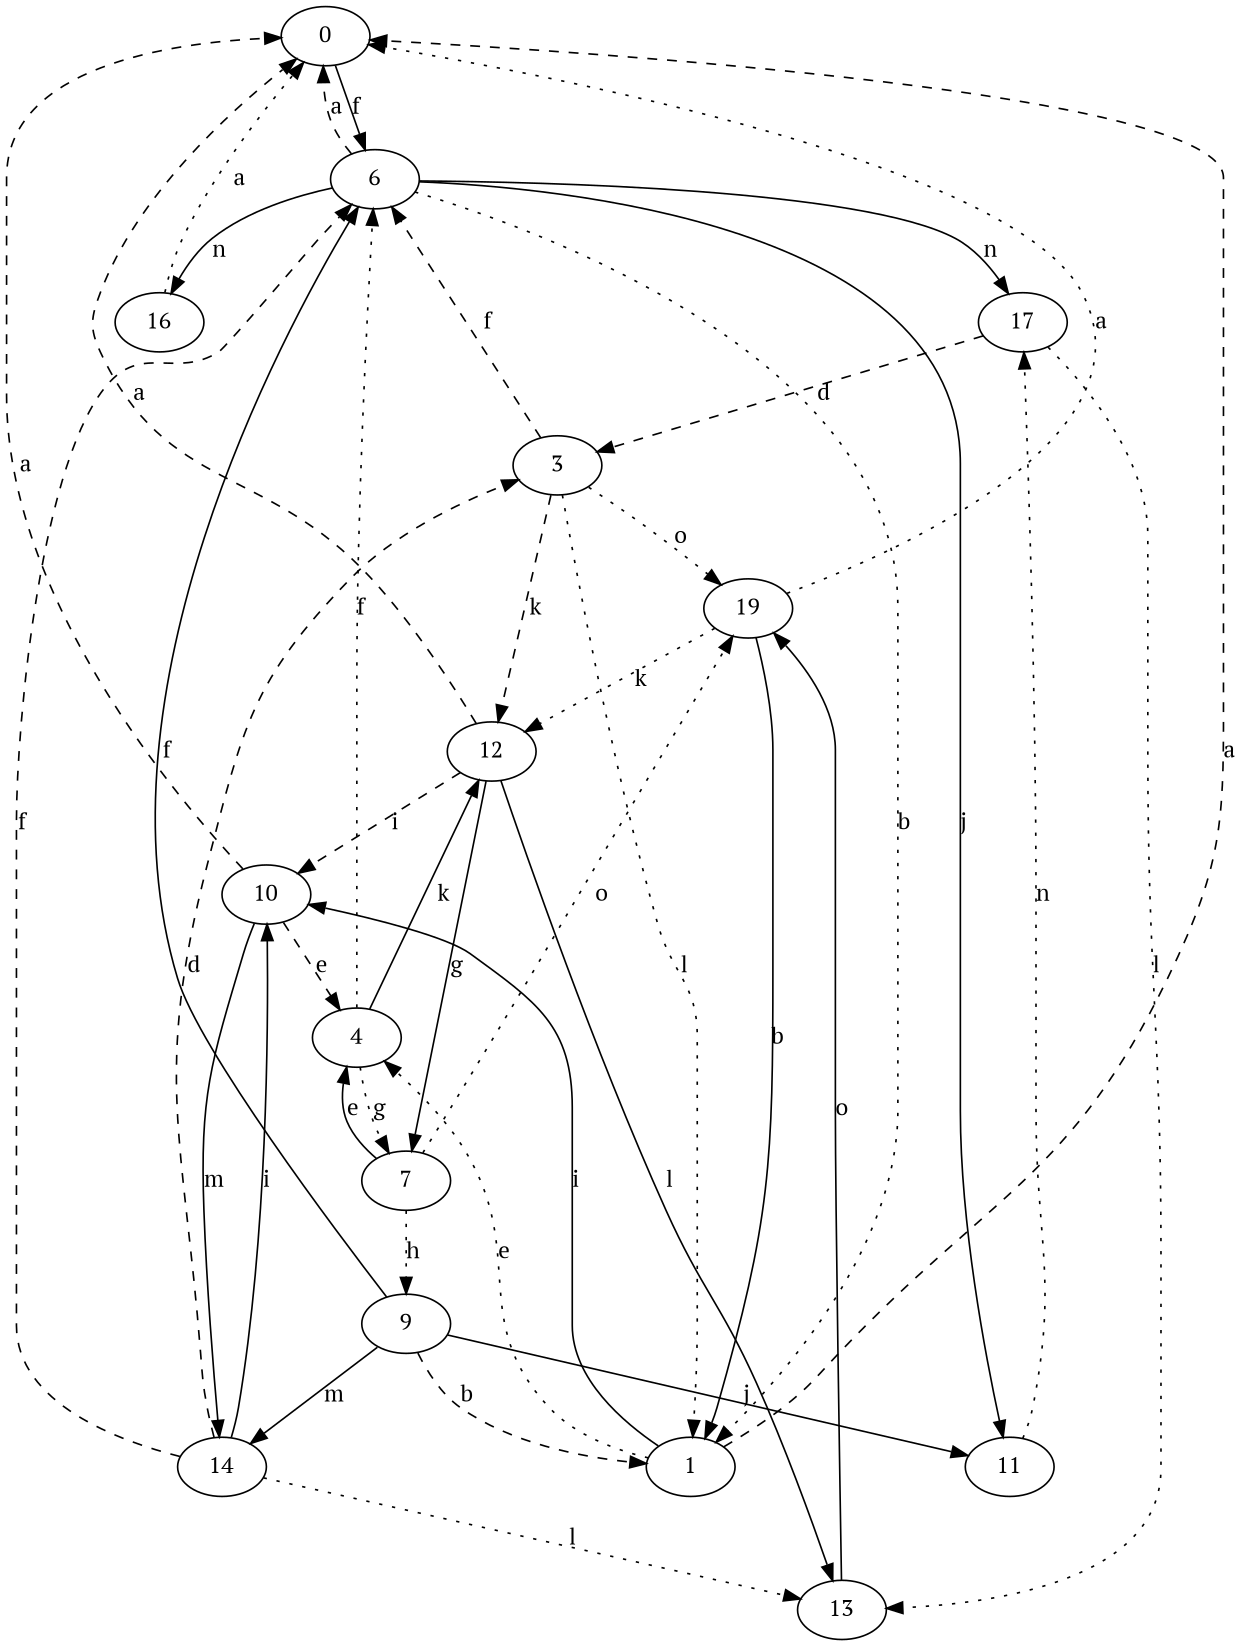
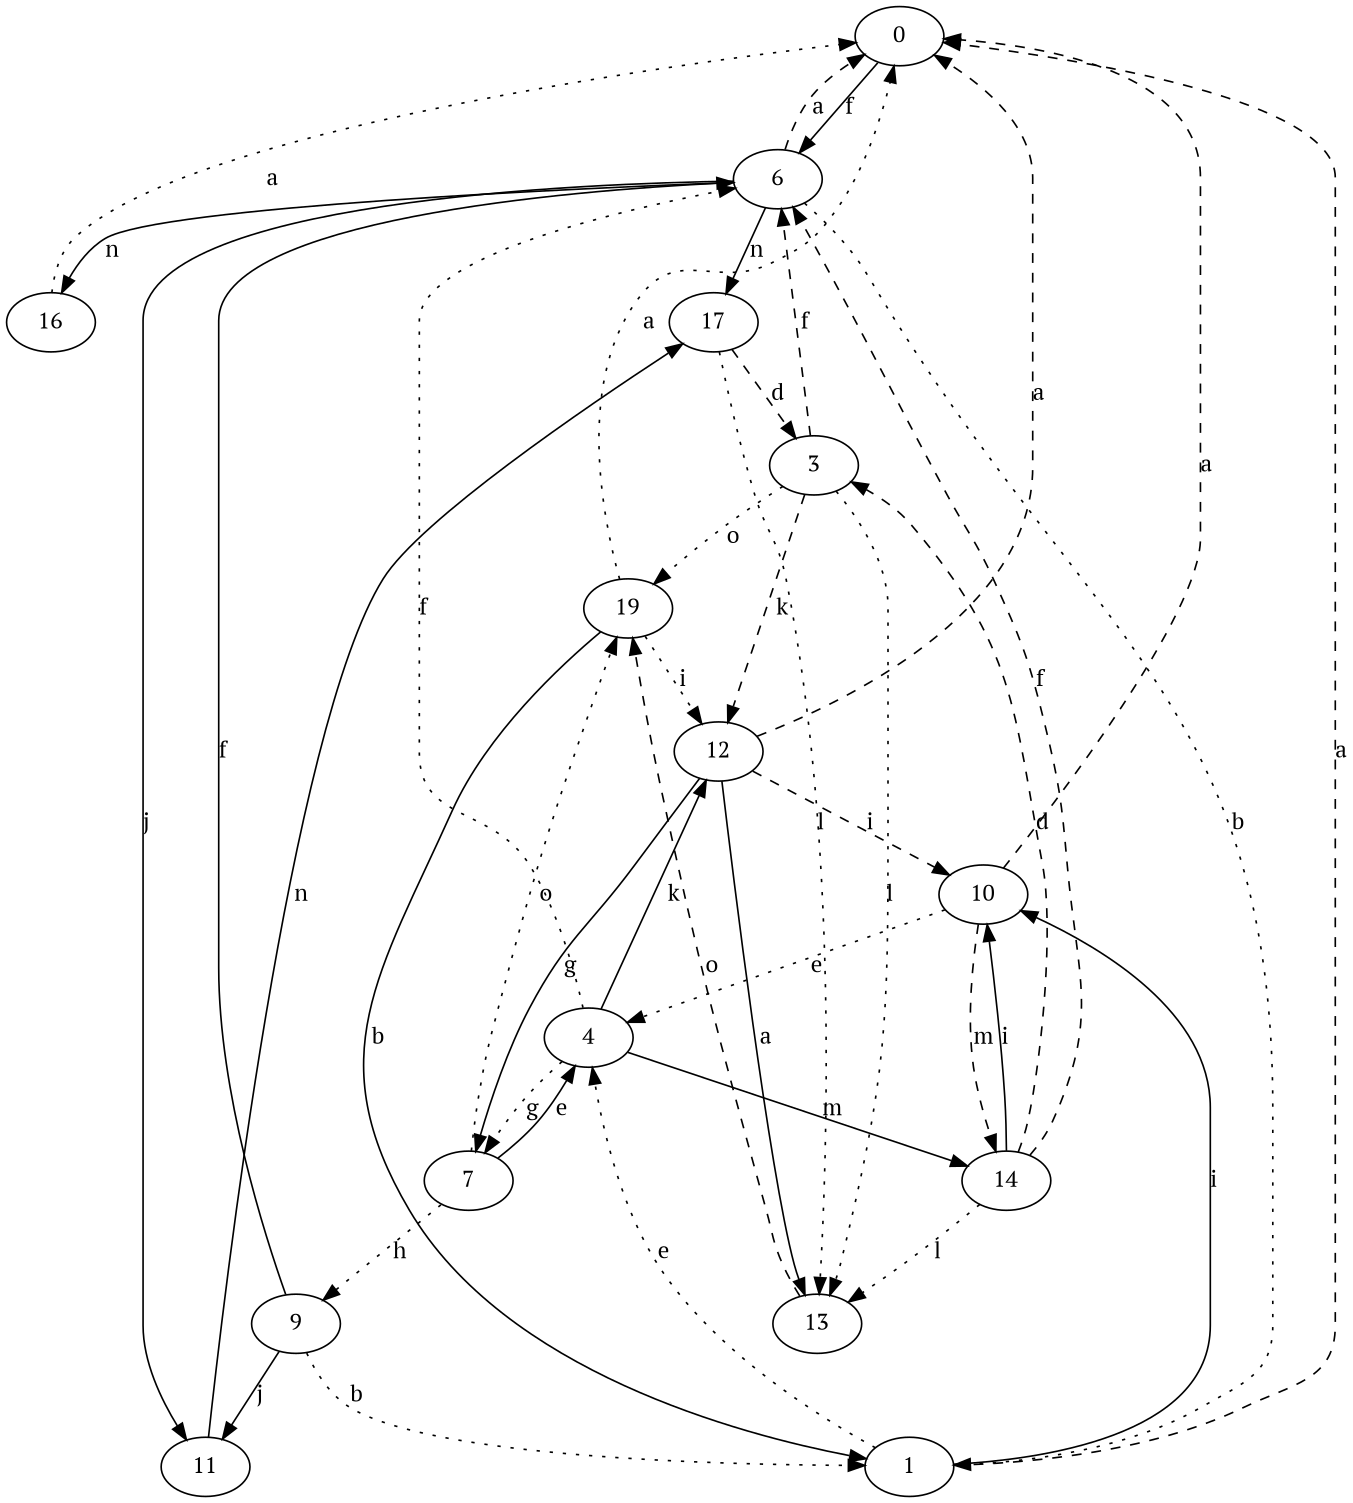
edge "19" -> "12": label "k" -> "i"
edge "11" -> "17": style dotted -> solid
edge "3" -> "1": now "3" -> "13"
edge "10" -> "4": style dashed -> dotted
edge "13" -> "19": style solid -> dashed
edge "10" -> "14": style solid -> dashed
edge "12" -> "13": label "l" -> "a"
edge "9" -> "14": now "4" -> "14"
edge "9" -> "1": style dashed -> dotted
